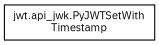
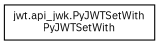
node "jwt.api_jwk.PyJWTSetWith Timestamp": label "jwt.api_jwk.PyJWTSetWith Timestamp" -> "jwt.api_jwk.PyJWTSetWith PyJWTSetWith"
